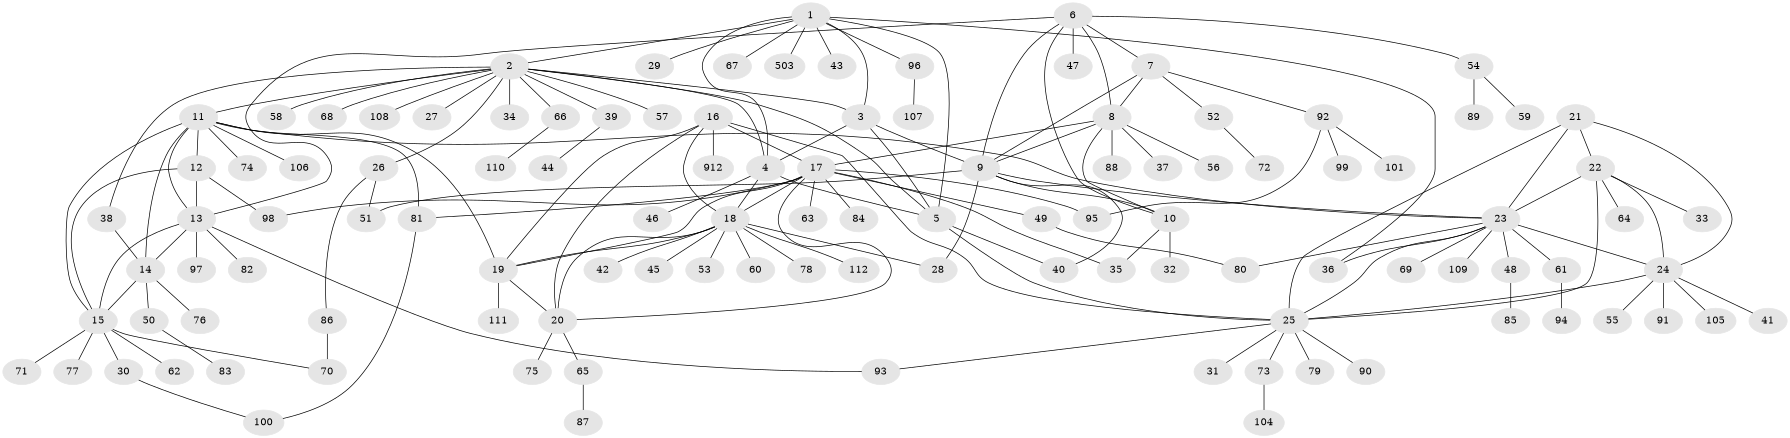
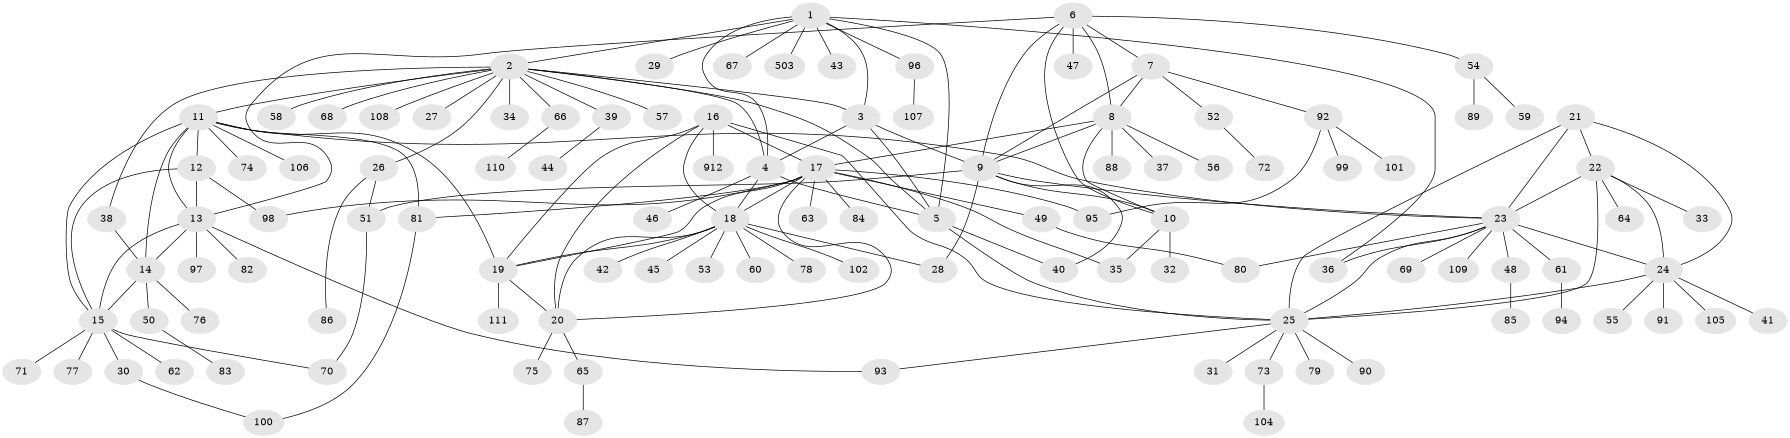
node "112": label "112" -> "102"
edge "86" -- "70": now "51" -- "70"
